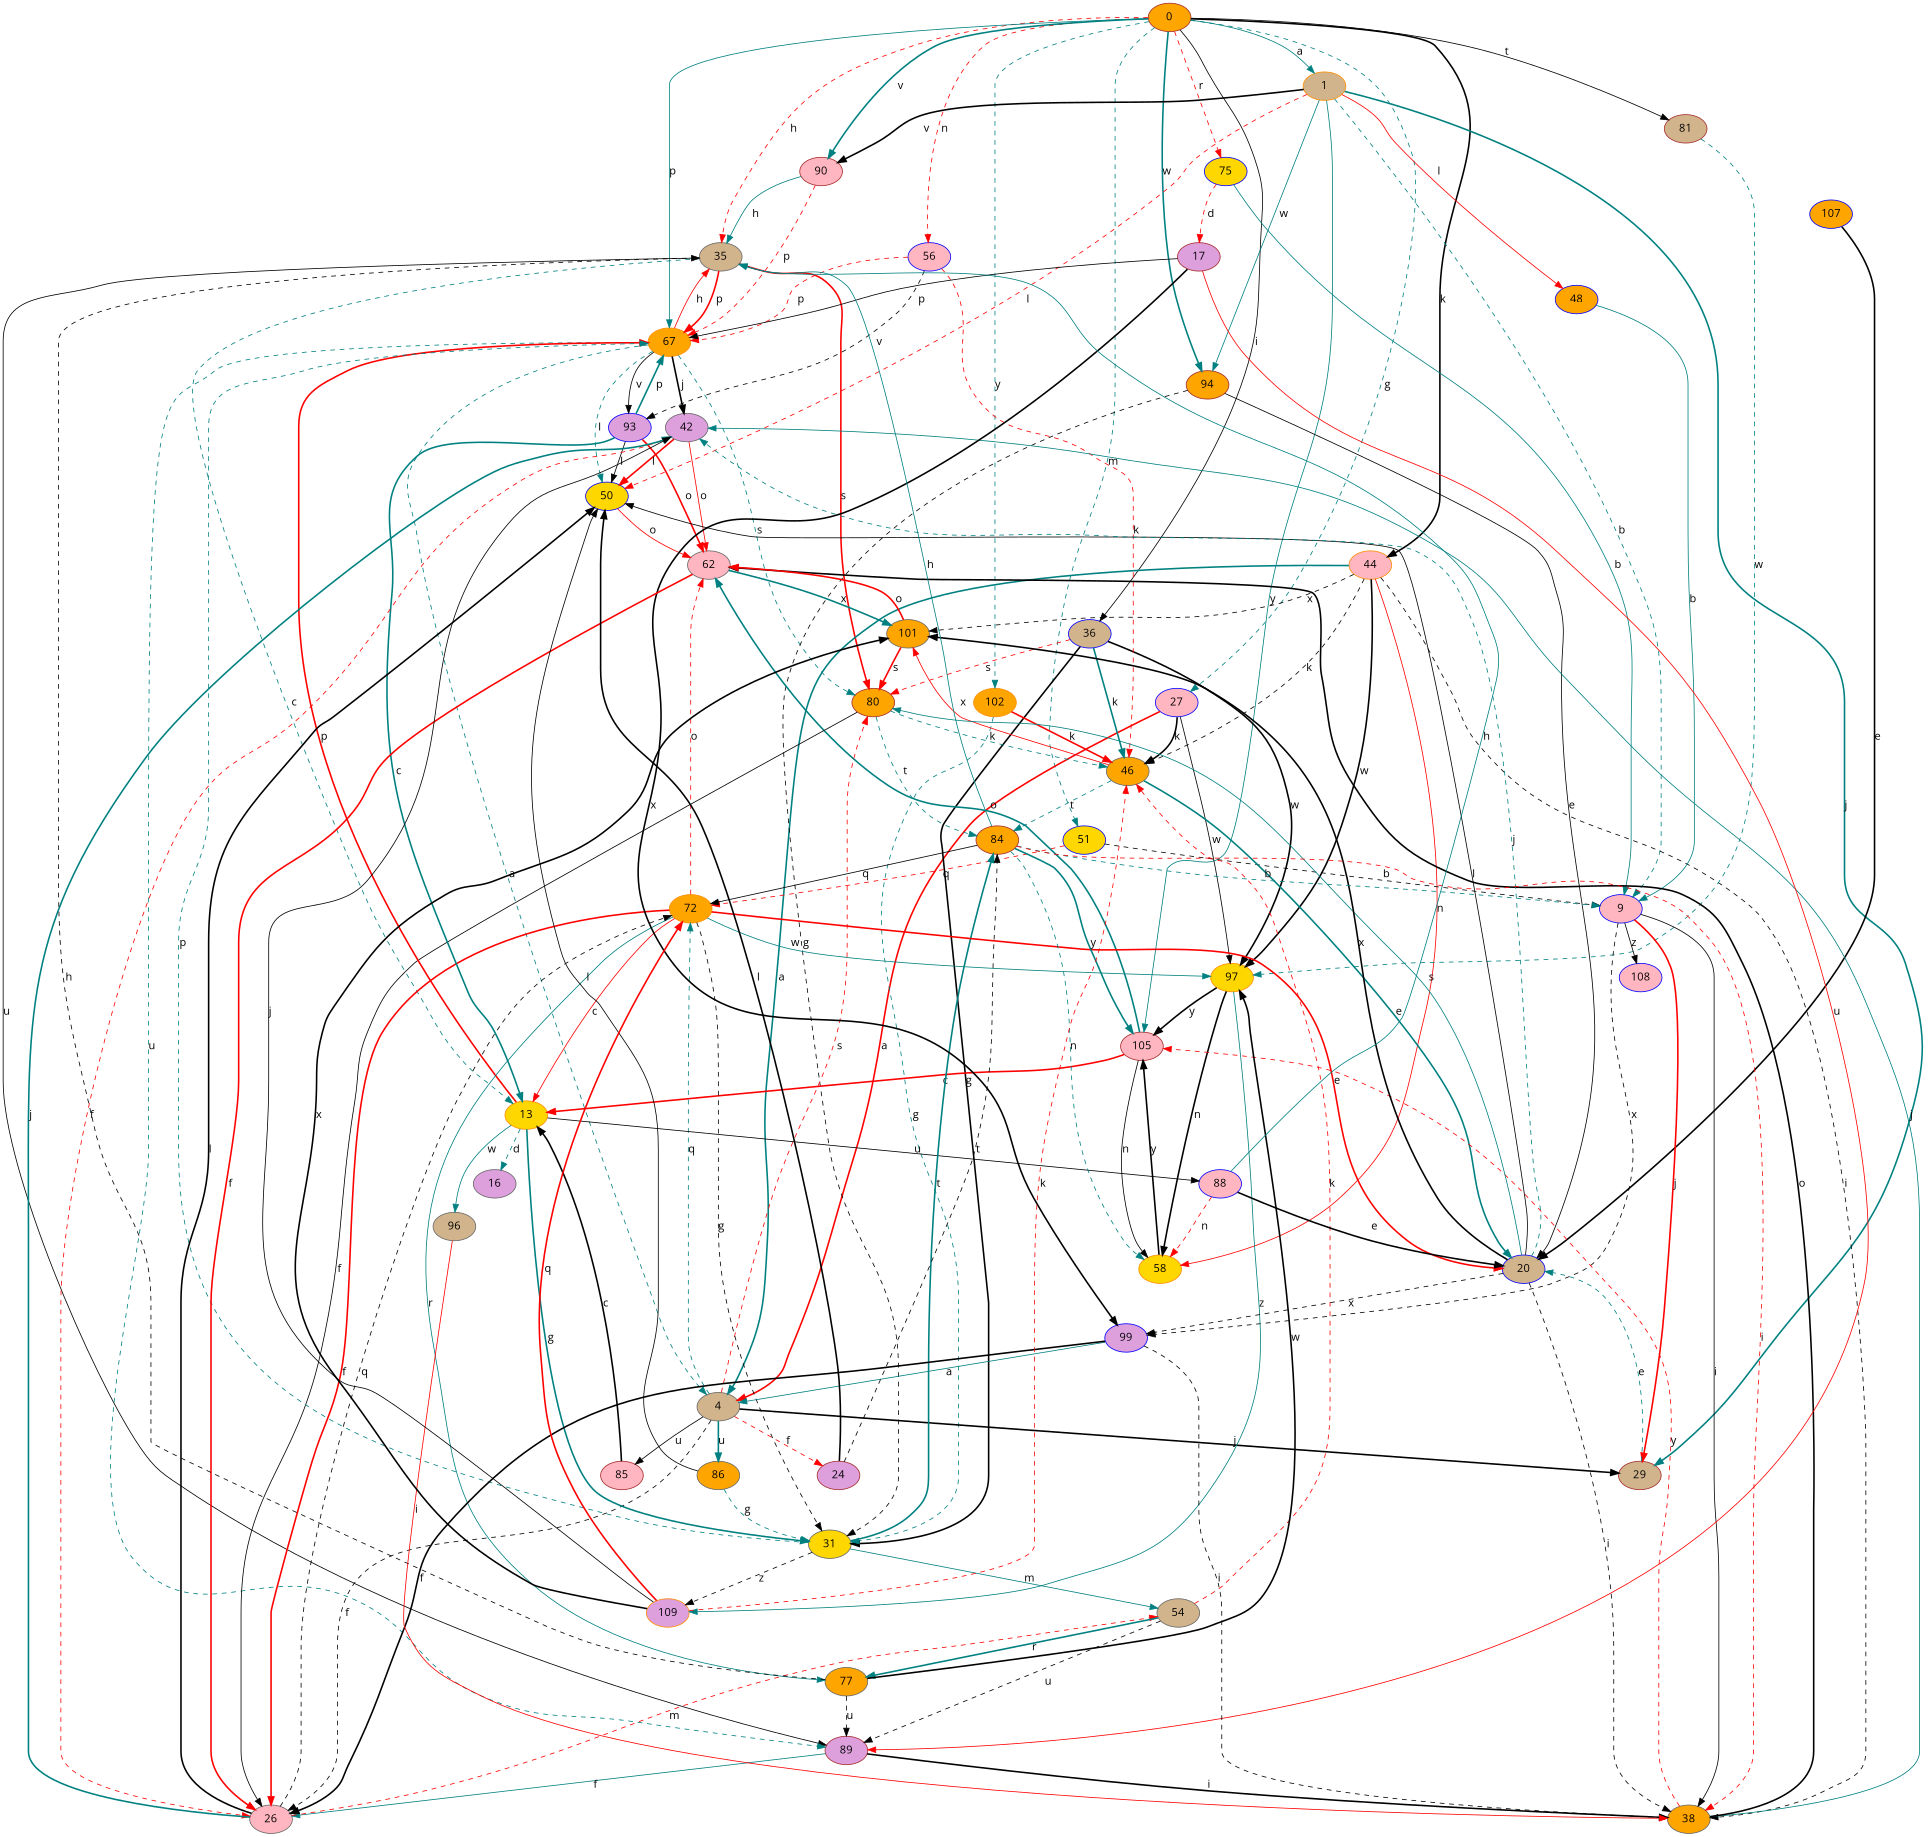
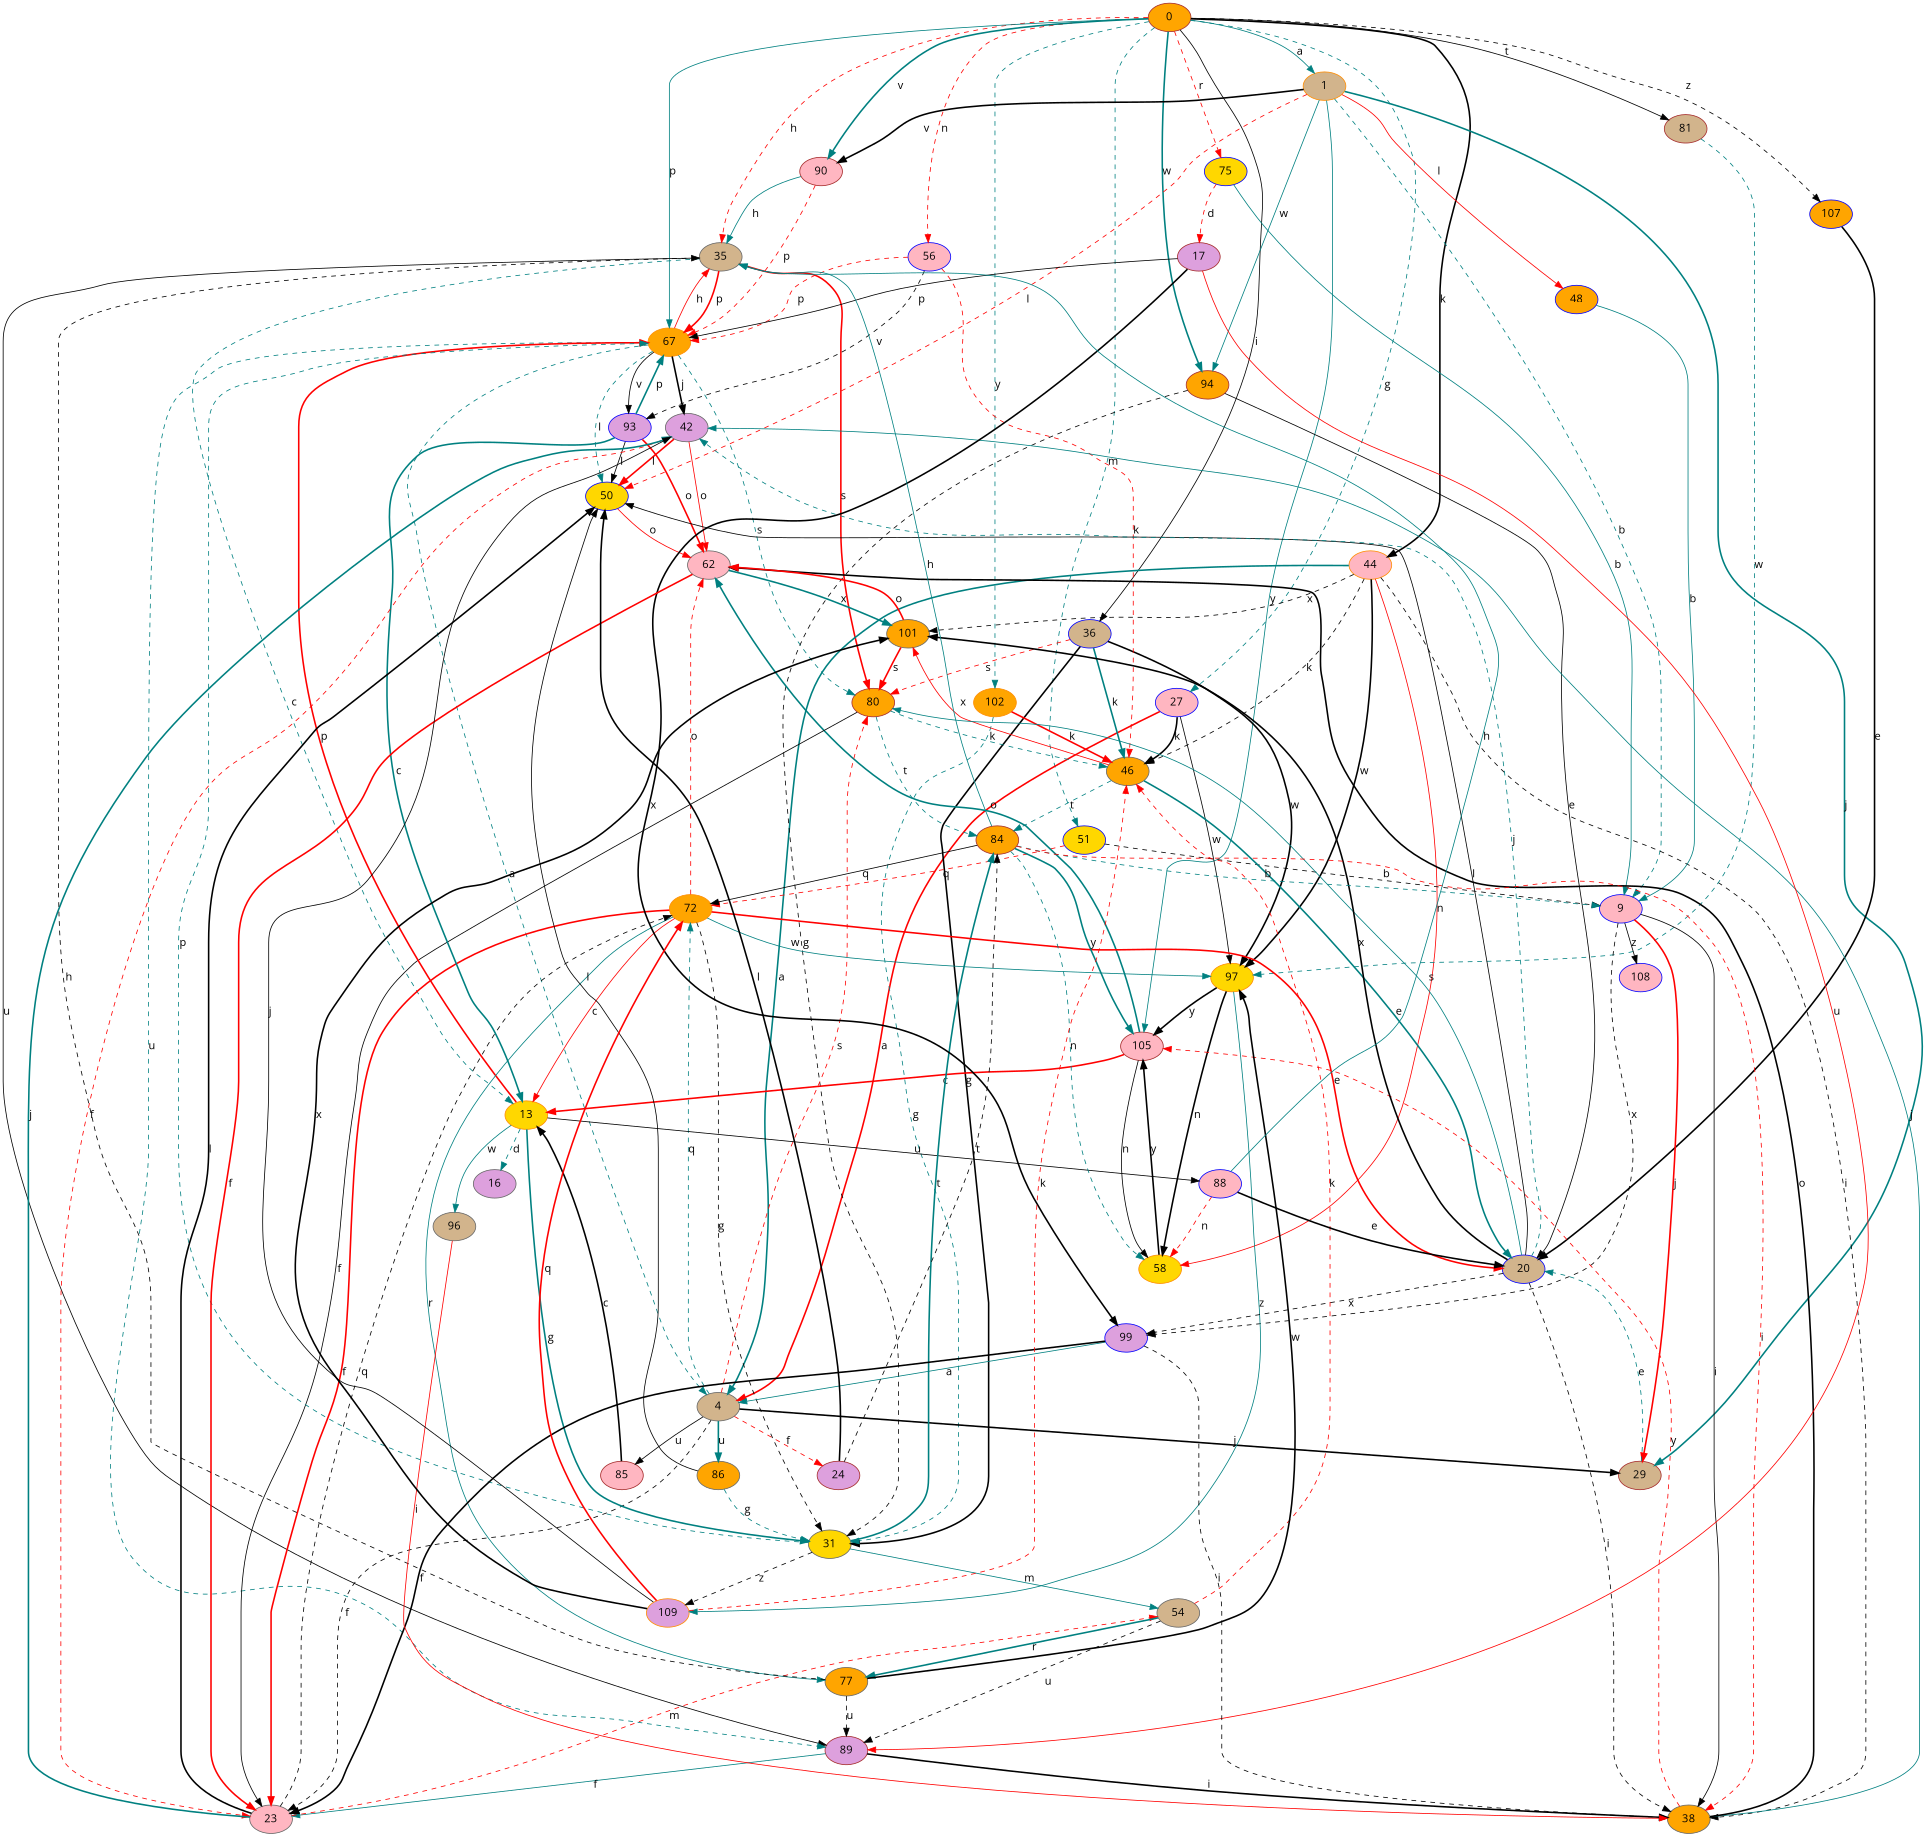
edge "0" -> "107": added, label "z"
node "26": label "26" -> "23"
